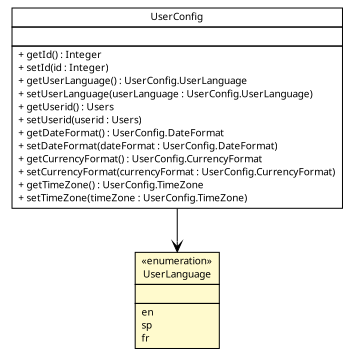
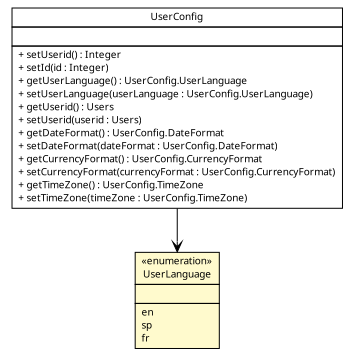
node "UserConfig": text "+ getId() : Integer" -> "+ setUserid() : Integer"
